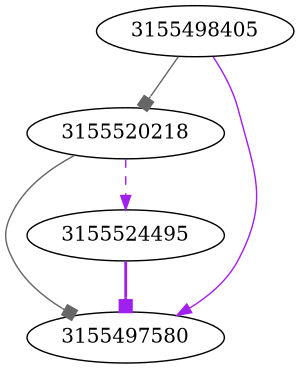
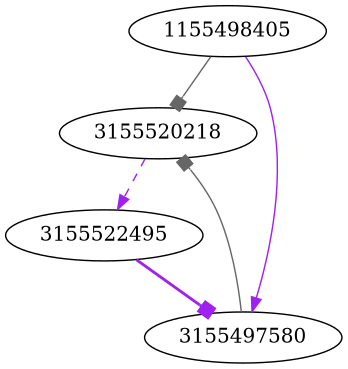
node "3155498405": label "3155498405" -> "1155498405"
edge "3155520218" -> "3155497580": reversed
node "3155524495": label "3155524495" -> "3155522495"
